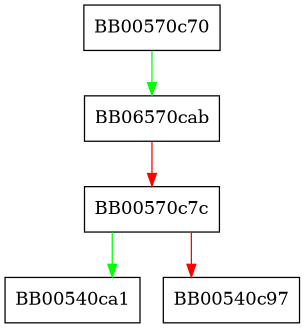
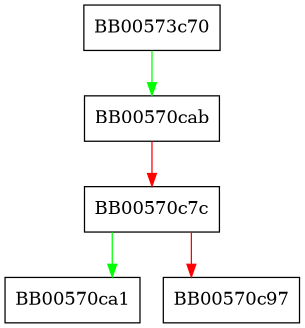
node "BB00570c70": label "BB00570c70" -> "BB00573c70"
node "BB06570cab": label "BB06570cab" -> "BB00570cab"
node "BB00540ca1": label "BB00540ca1" -> "BB00570ca1"
node "BB00540c97": label "BB00540c97" -> "BB00570c97"
